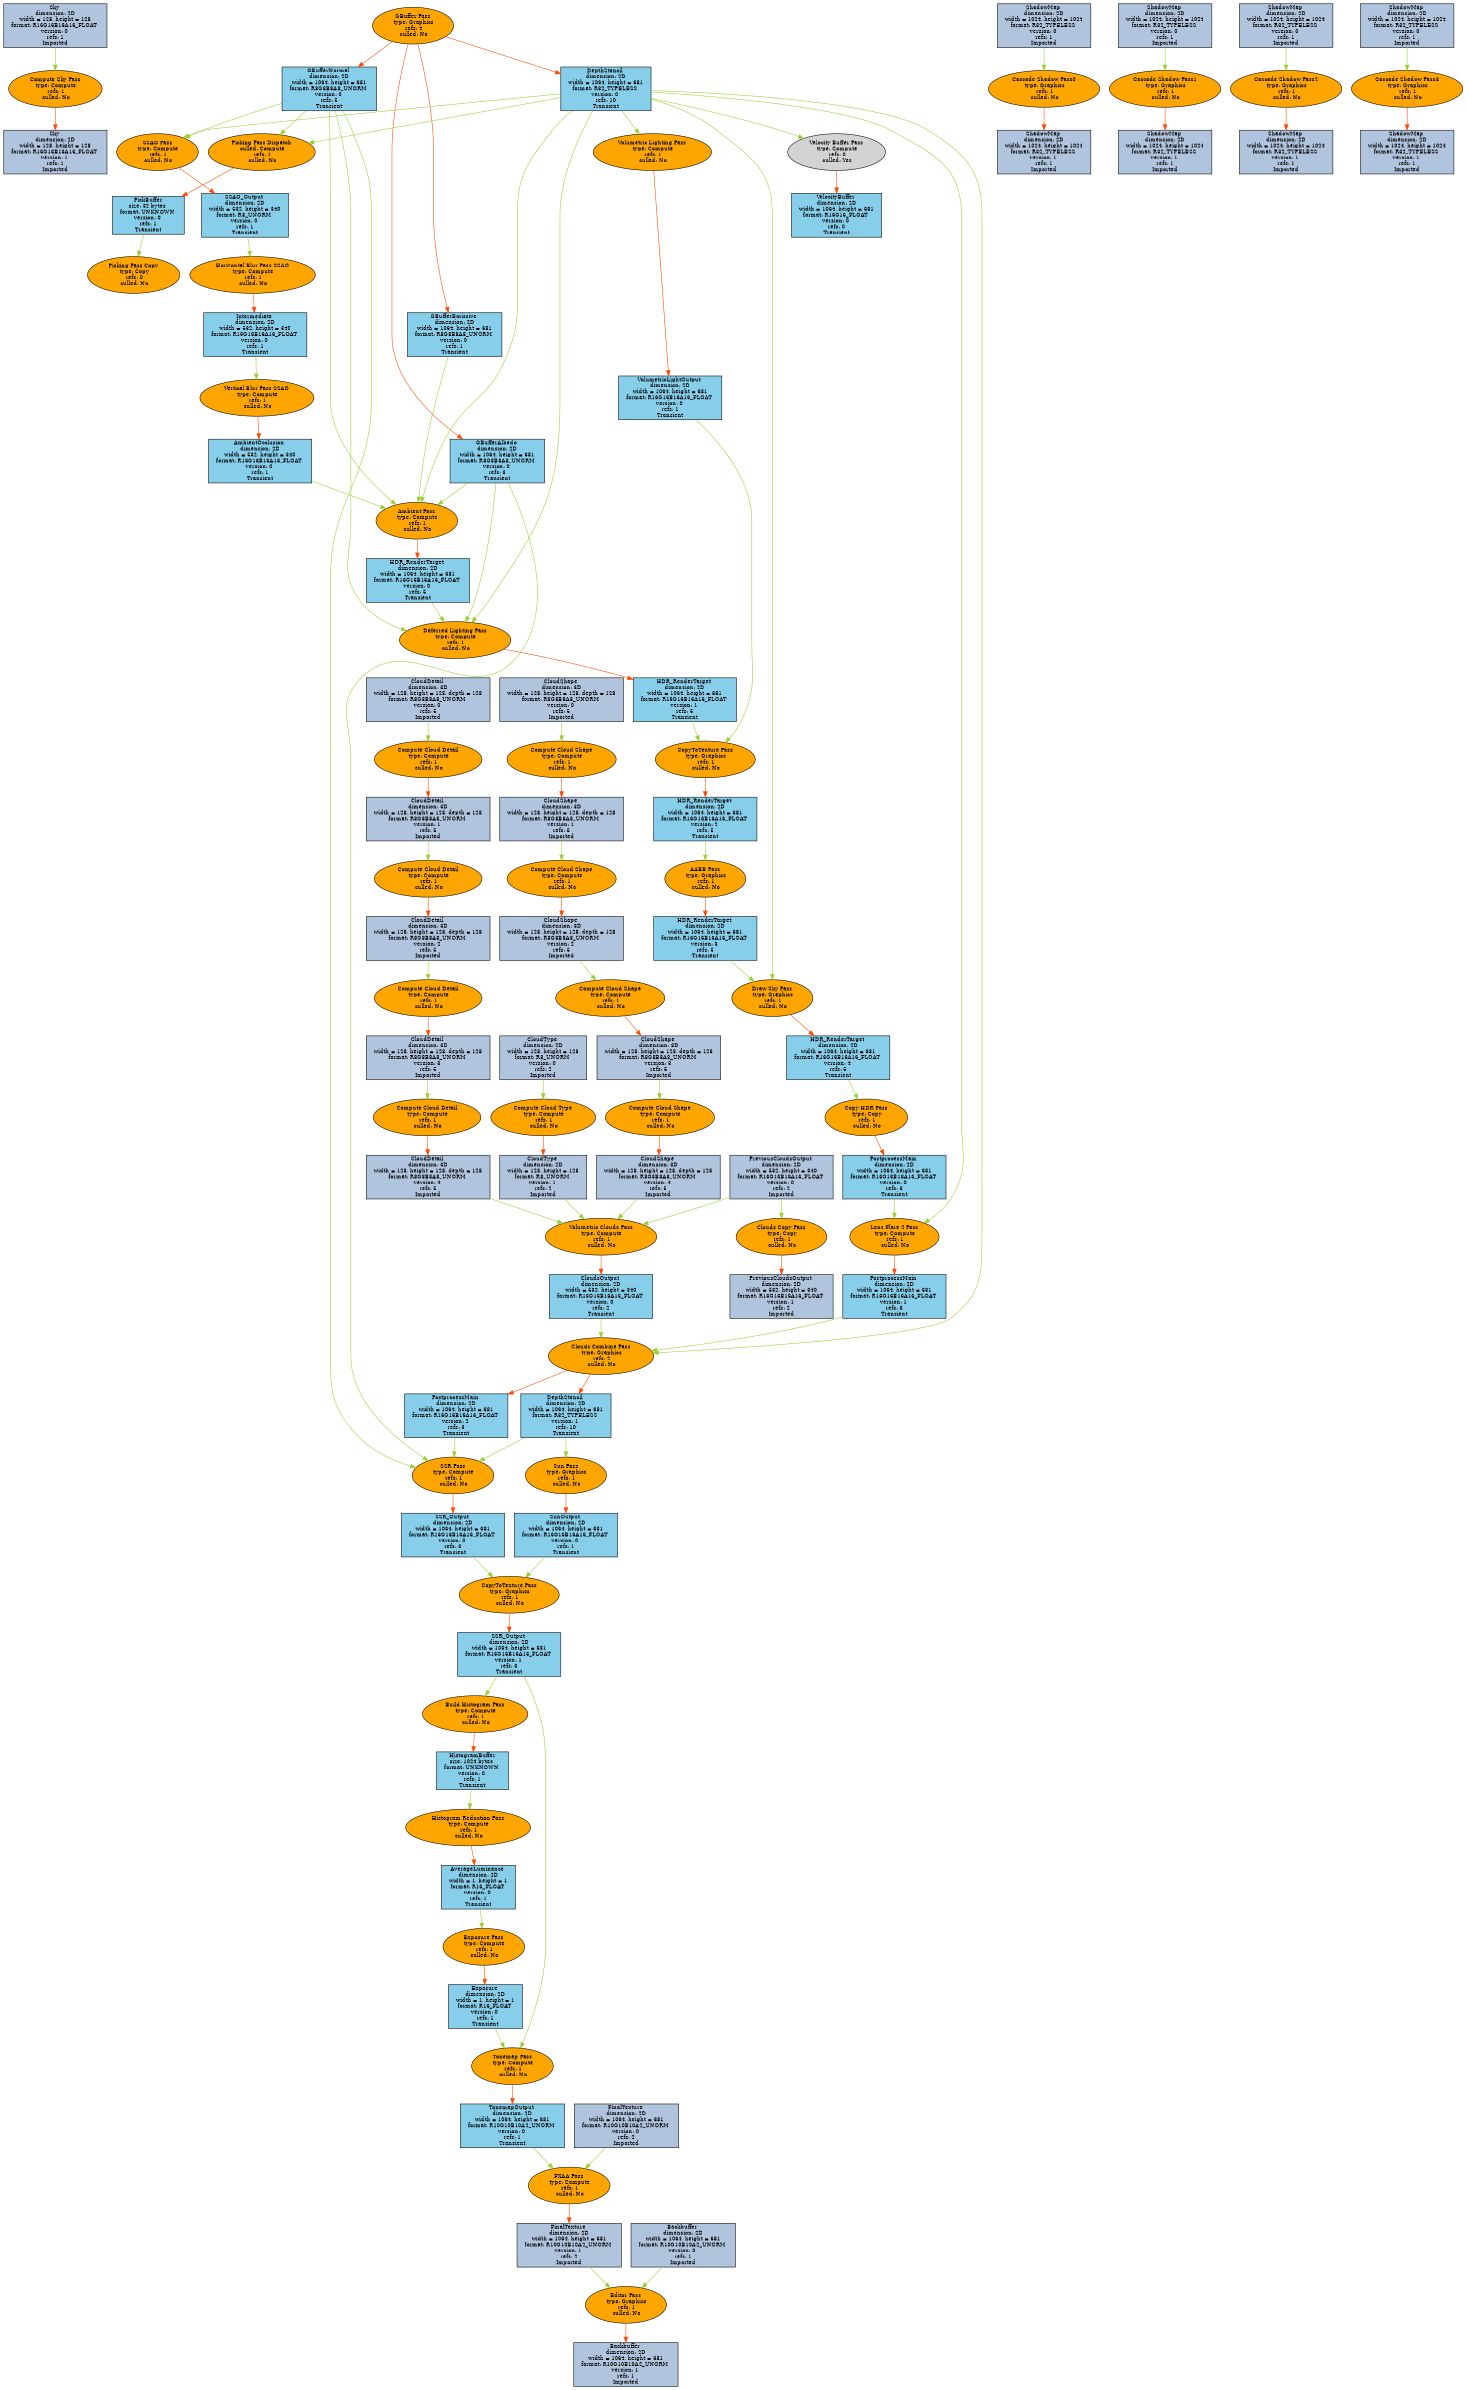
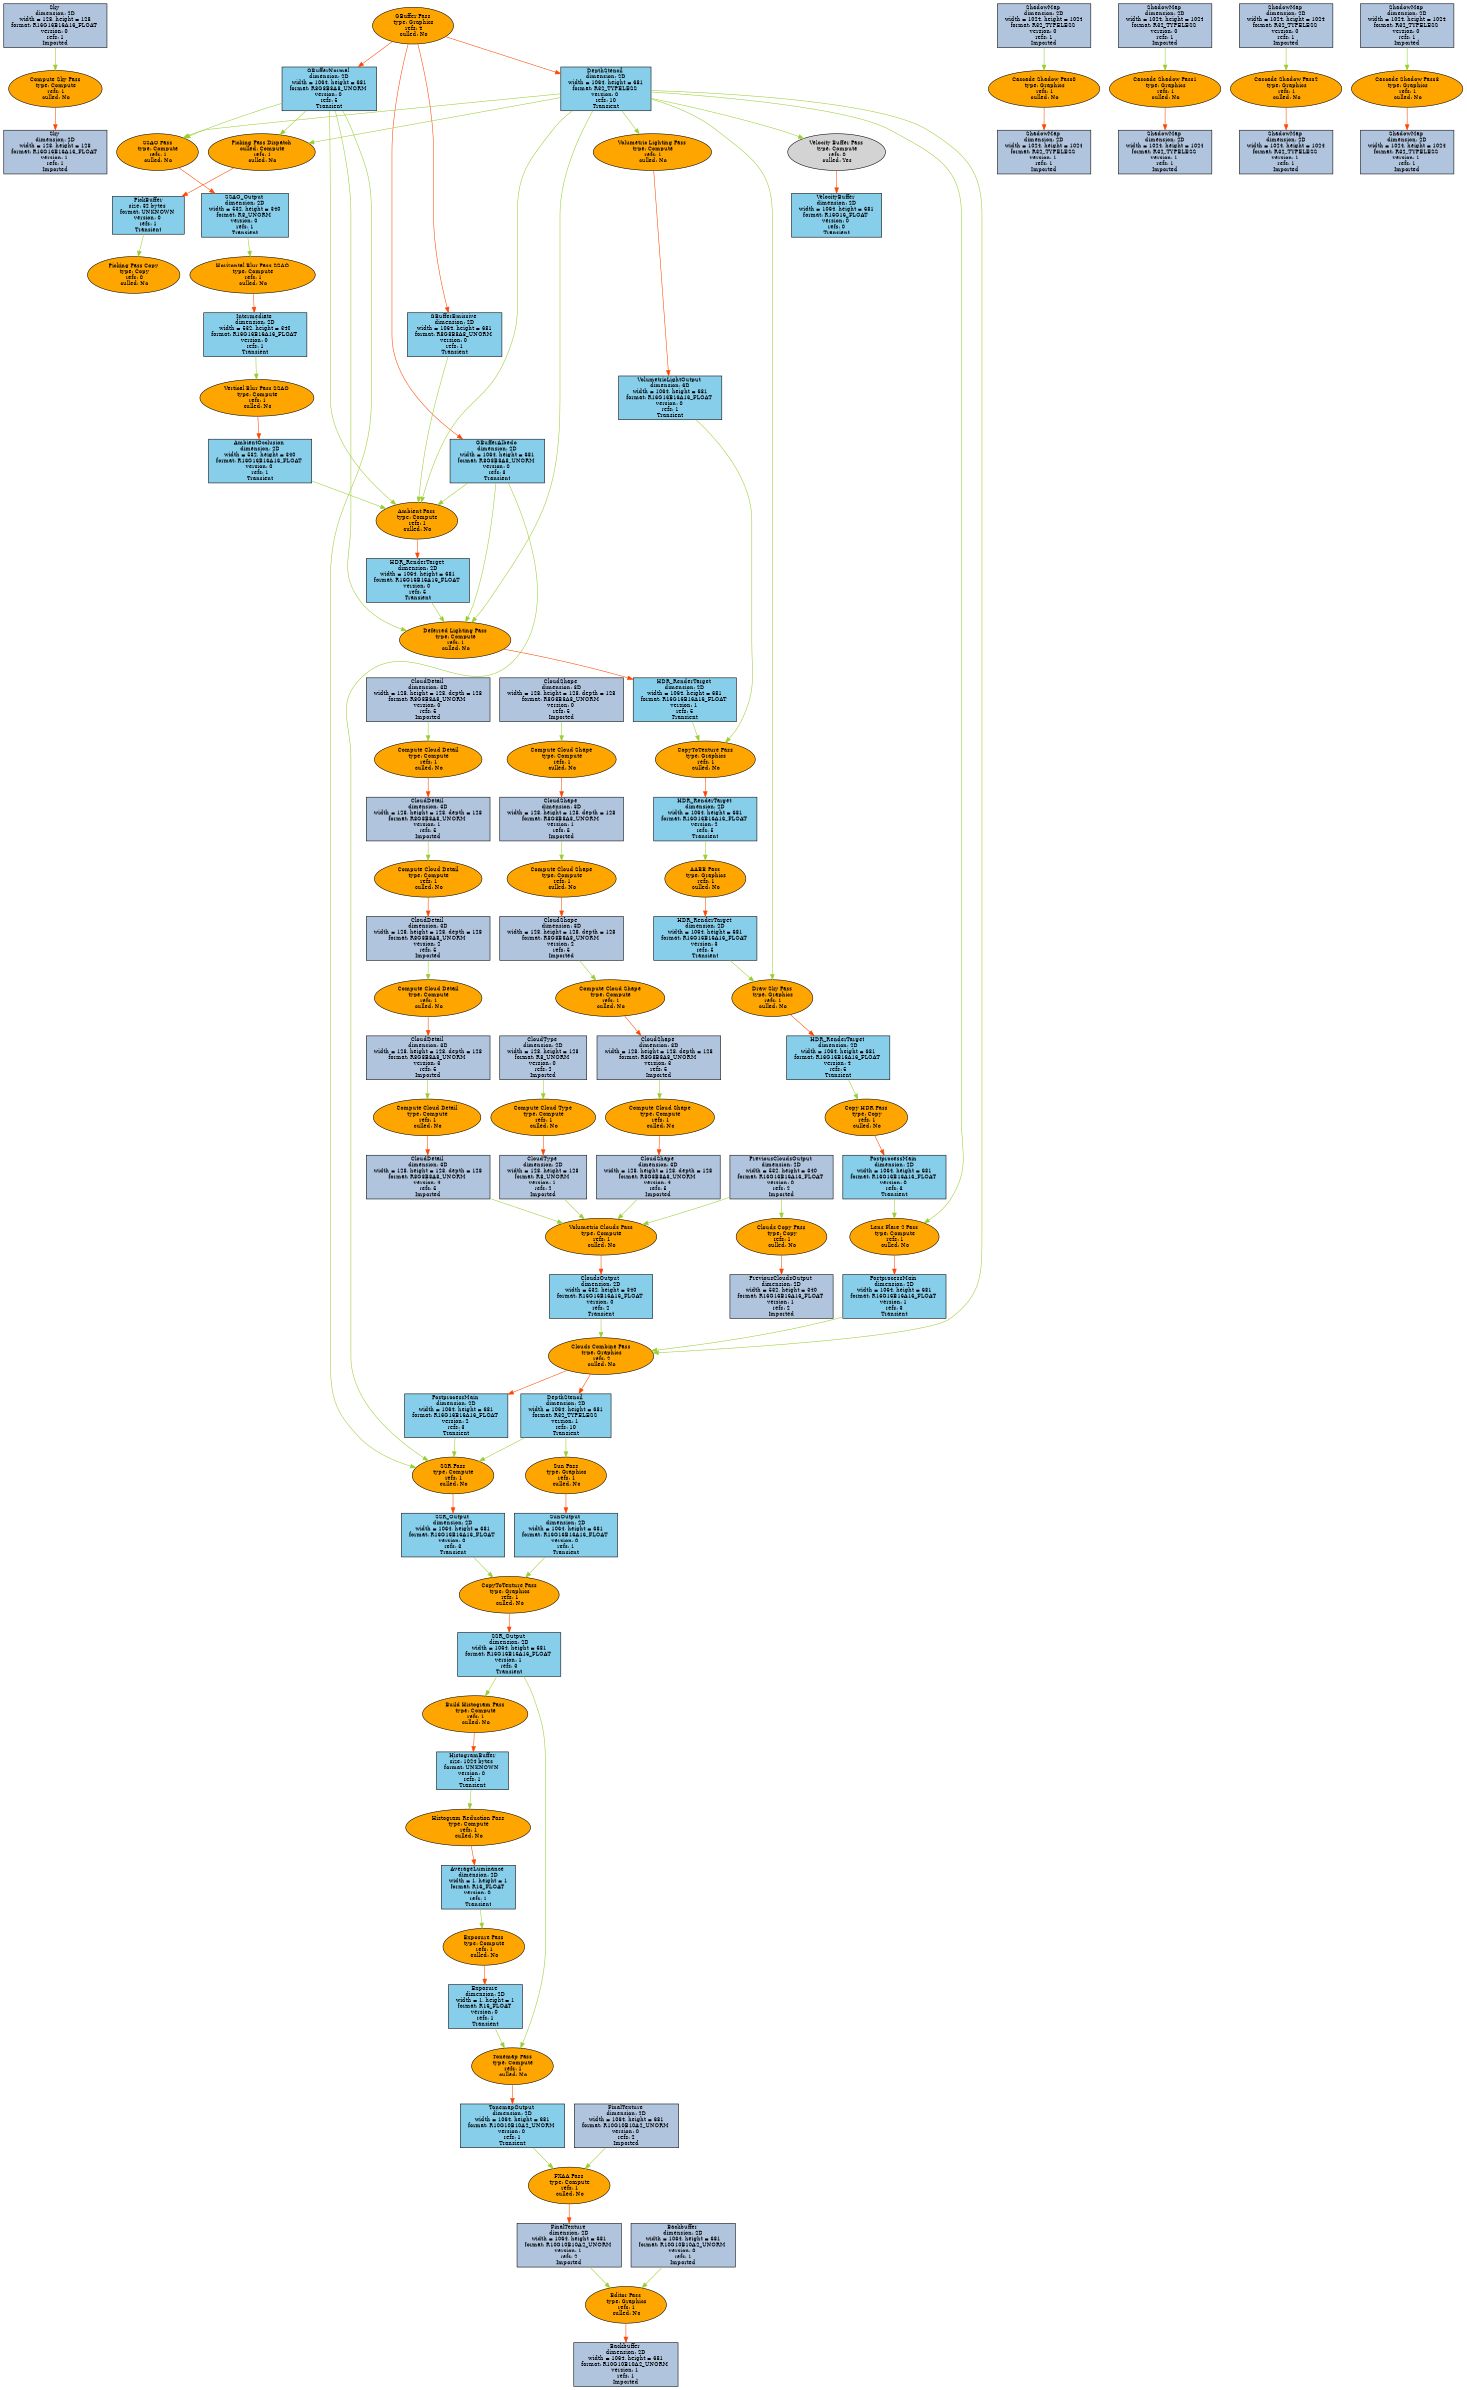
node "VolumetricLightOutput": text "dimension: 2D" -> "dimension: 6D"
